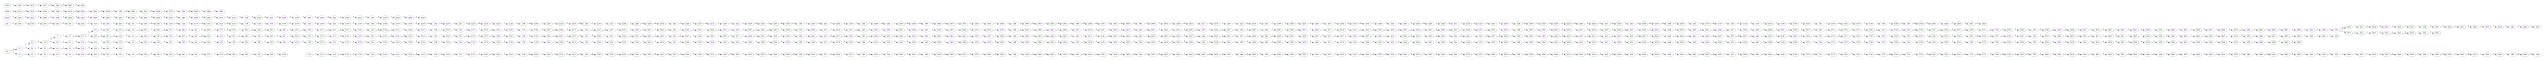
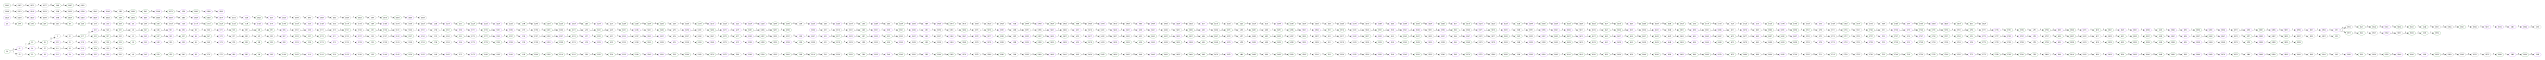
node "S301": removed
node "S105": added
